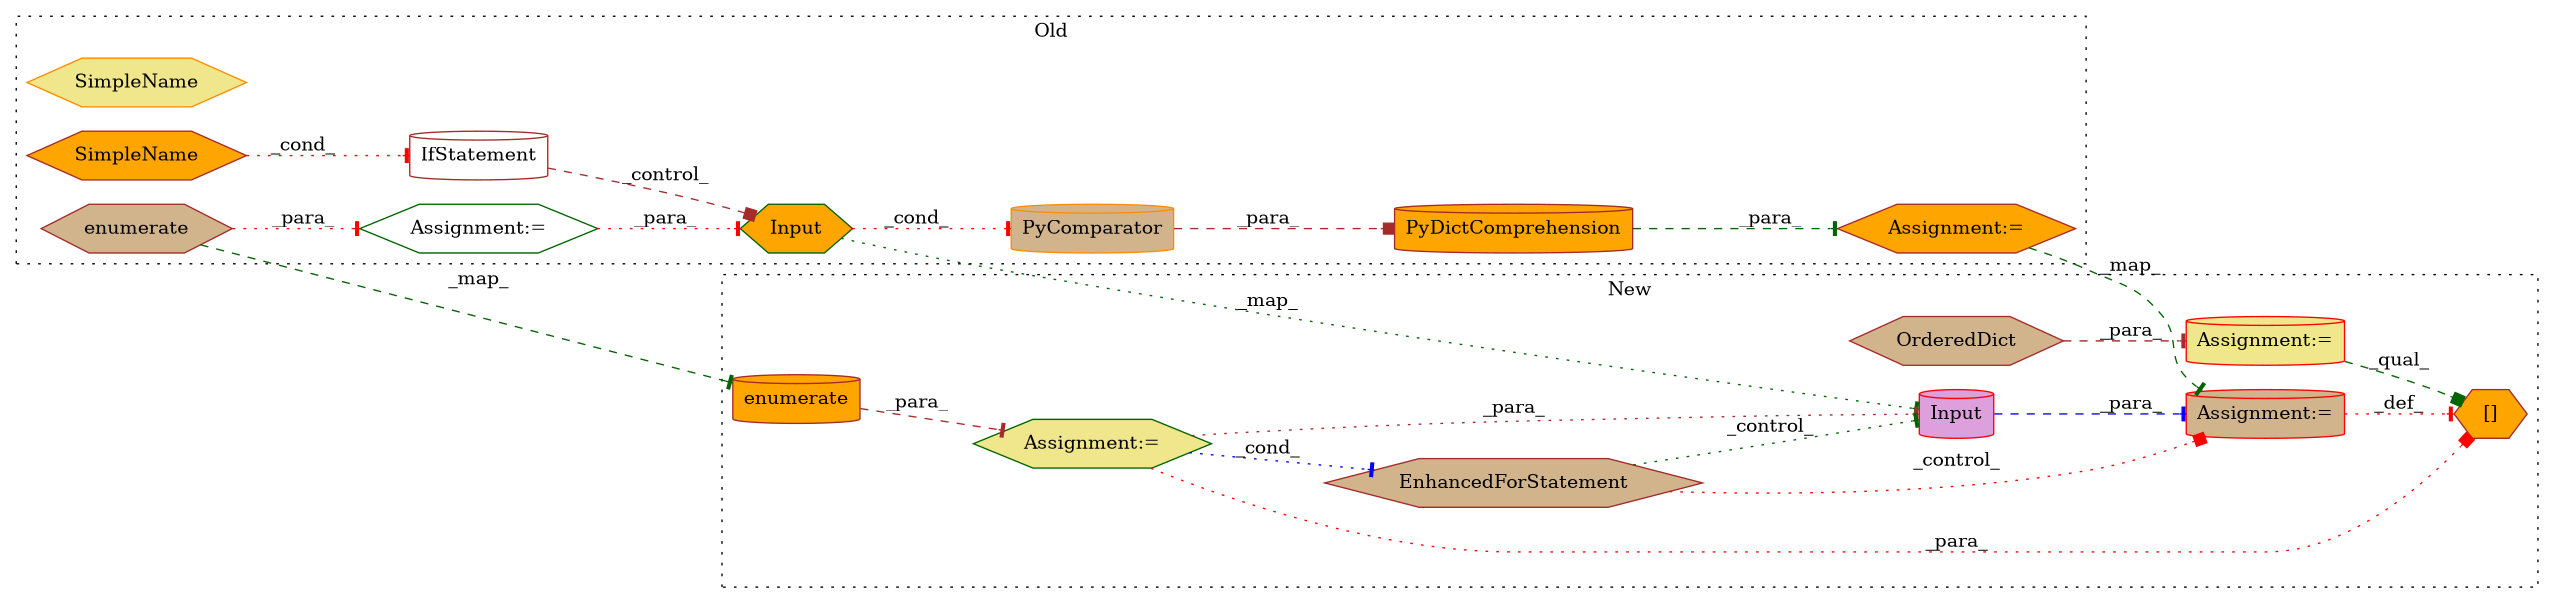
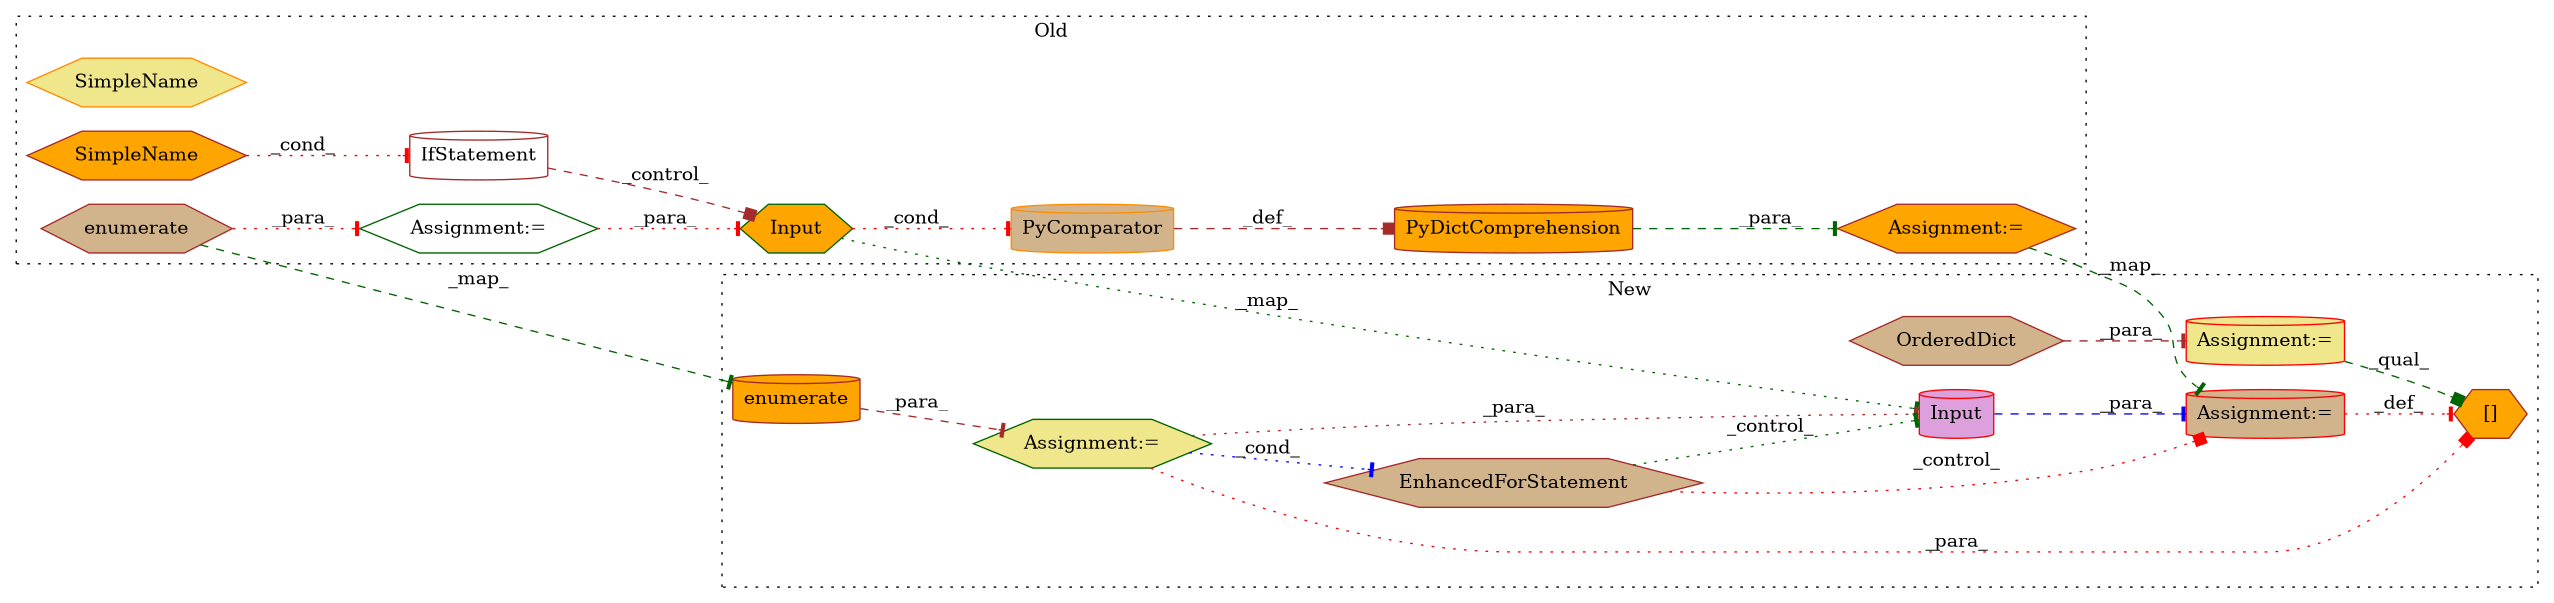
edge "PyComparator" -> "PyDictComprehension": label "_para_" -> "_def_"
